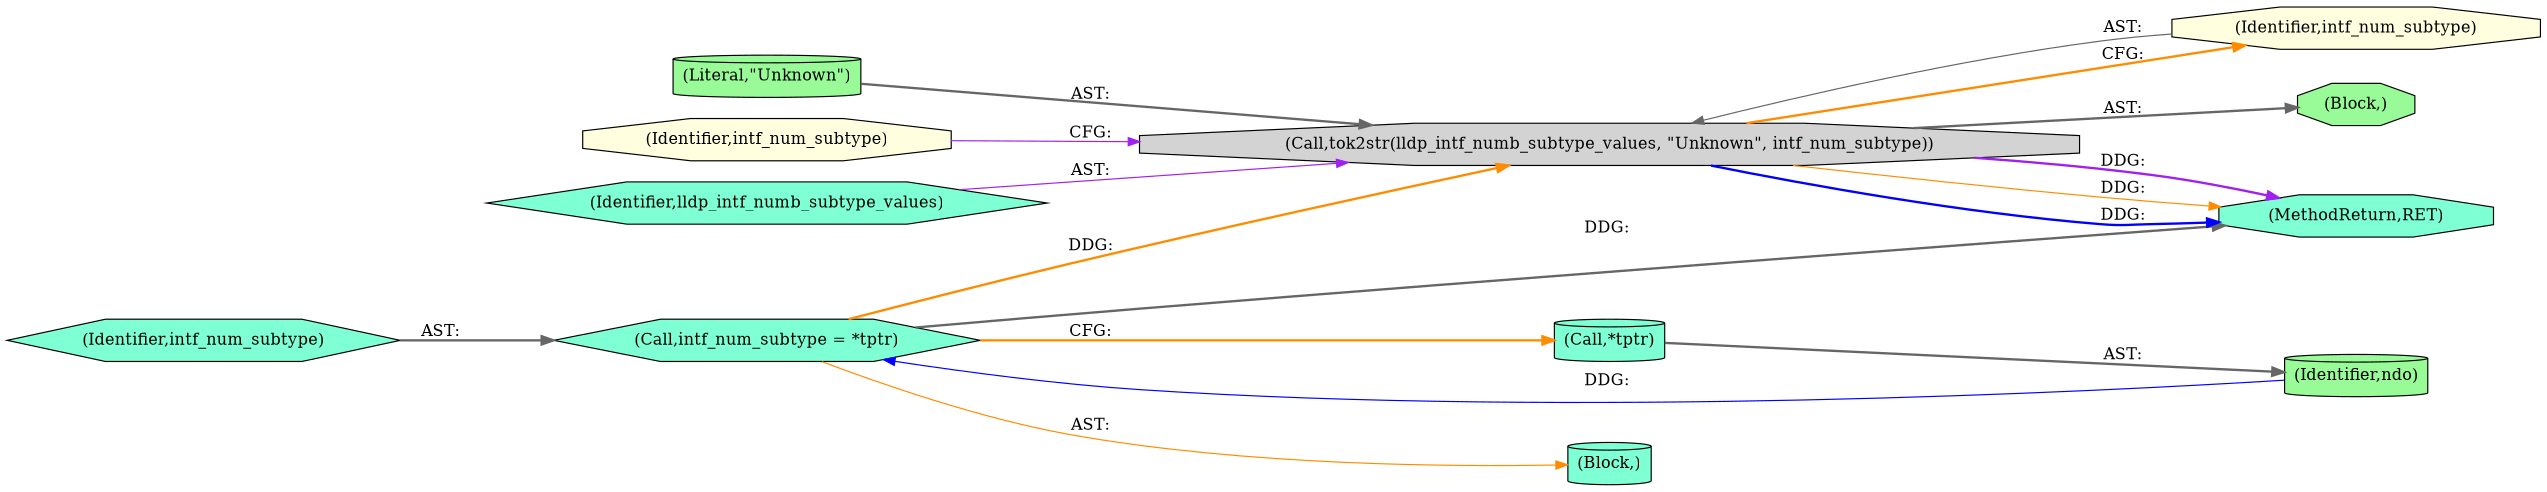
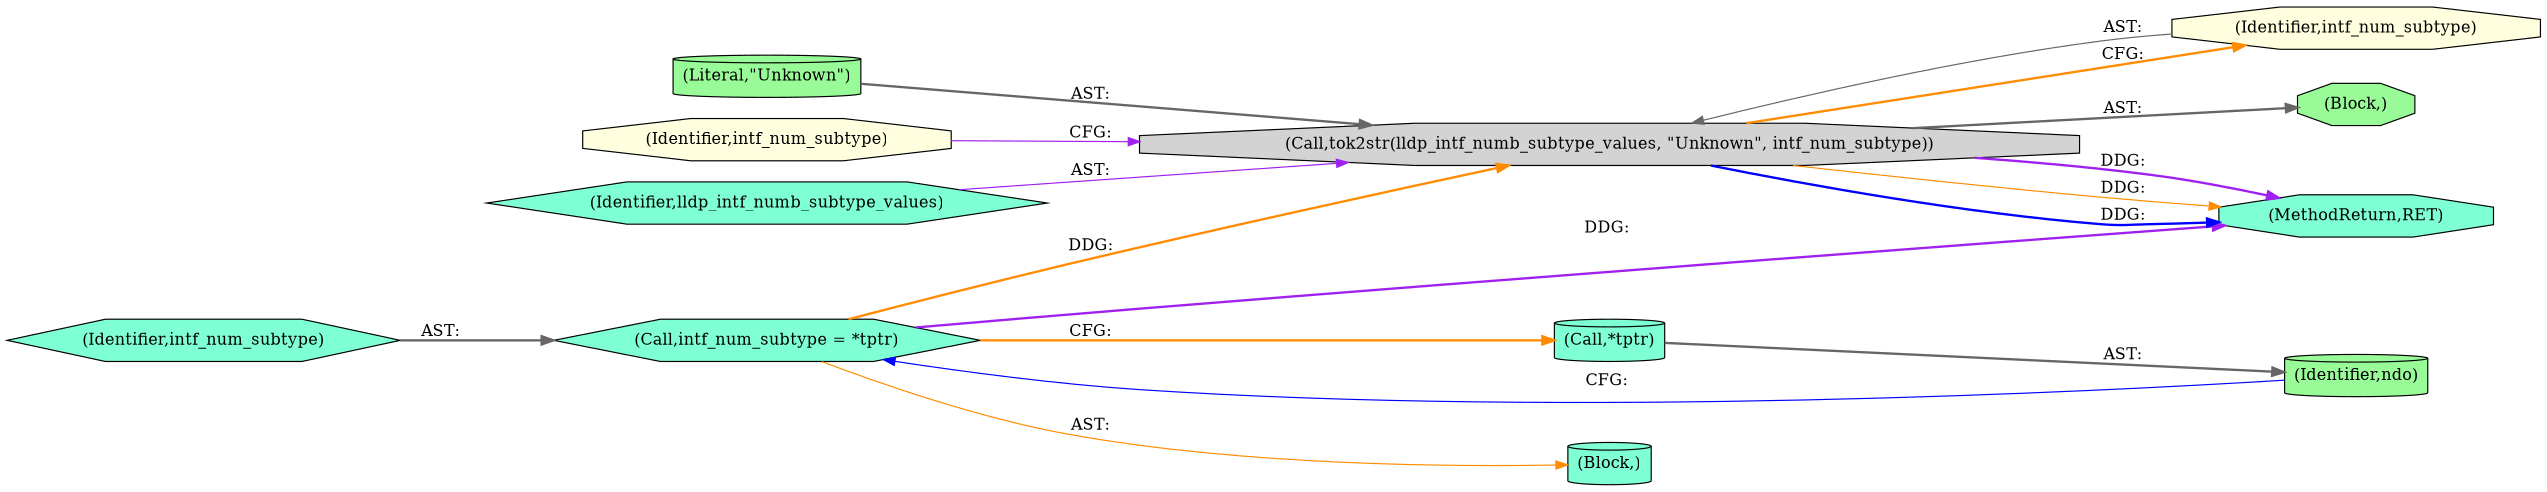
edge "(Call,intf_num_subtype = *tptr)" -> "(MethodReturn,RET)": color gray40 -> purple
edge "(Identifier,ndo)" -> "(Call,intf_num_subtype = *tptr)": label "DDG: " -> "CFG: "
